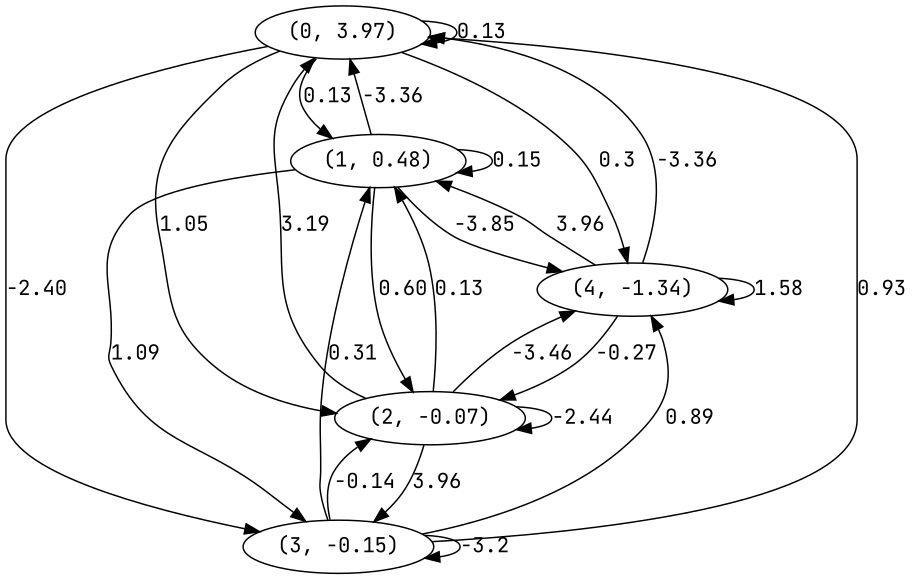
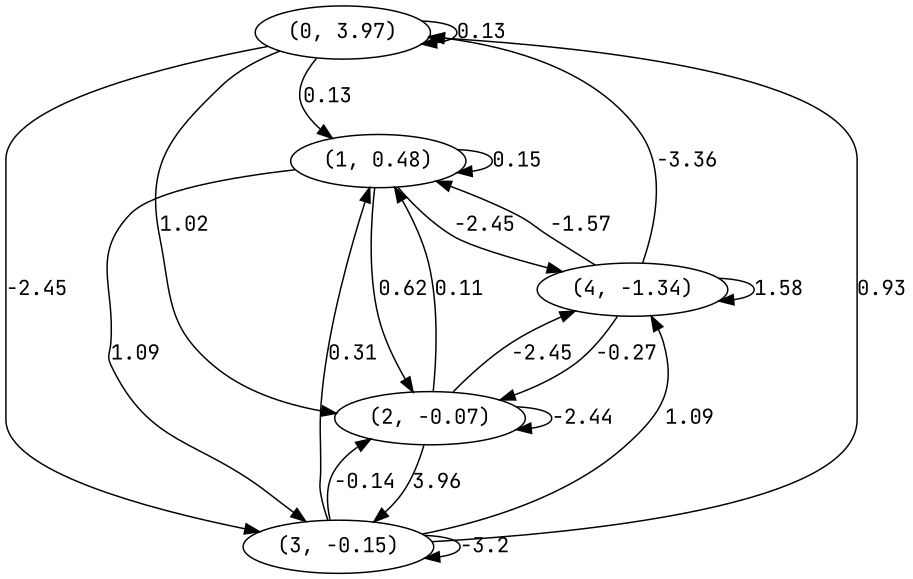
edge "(1, 0.48)" -> "(0, 3.97)": removed, label "-3.36"
edge "(0, 3.97)" -> "(4, -1.34)": removed, label "0.3"
edge "(0, 3.97)" -> "(2, -0.07)": label "1.05" -> "1.02"
edge "(1, 0.48)" -> "(4, -1.34)": label "-3.85" -> "-2.45"
edge "(4, -1.34)" -> "(1, 0.48)": label "3.96" -> "-1.57"
edge "(2, -0.07)" -> "(0, 3.97)": removed, label "3.19"
edge "(0, 3.97)" -> "(3, -0.15)": label "-2.40" -> "-2.45"
edge "(1, 0.48)" -> "(2, -0.07)": label "0.60" -> "0.62"
edge "(2, -0.07)" -> "(1, 0.48)": label "0.13" -> "0.11"
edge "(2, -0.07)" -> "(4, -1.34)": label "-3.46" -> "-2.45"
edge "(3, -0.15)" -> "(4, -1.34)": label "0.89" -> "1.09"
